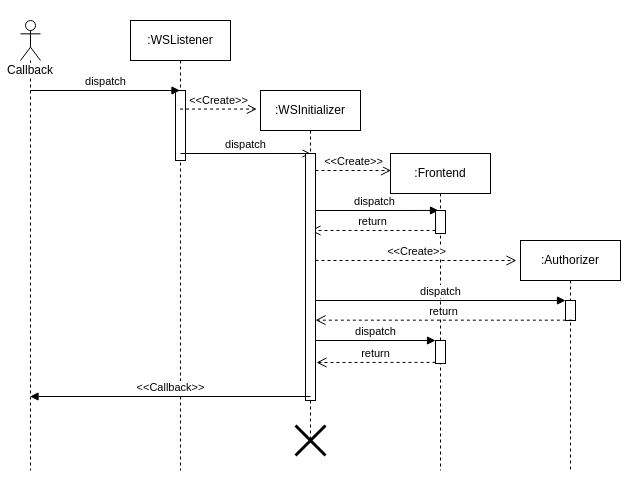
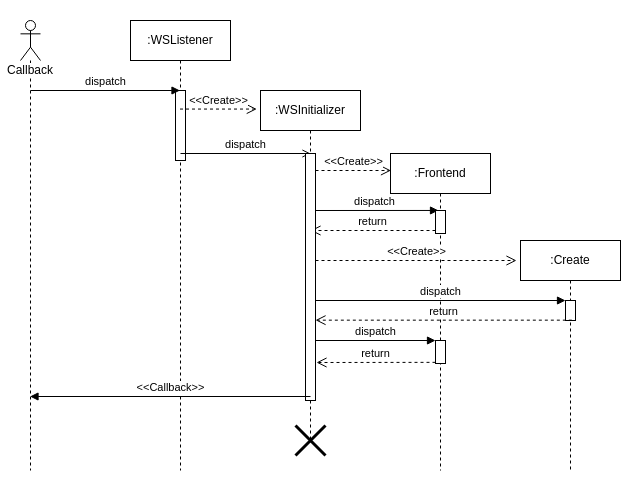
node ":Authorizer": label ":Authorizer" -> ":Create"
